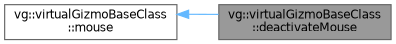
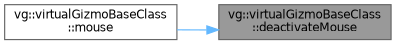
edge "vg::virtualGizmoBaseClass ::deactivateMouse" -> "vg::virtualGizmoBaseClass ::mouse": reversed
